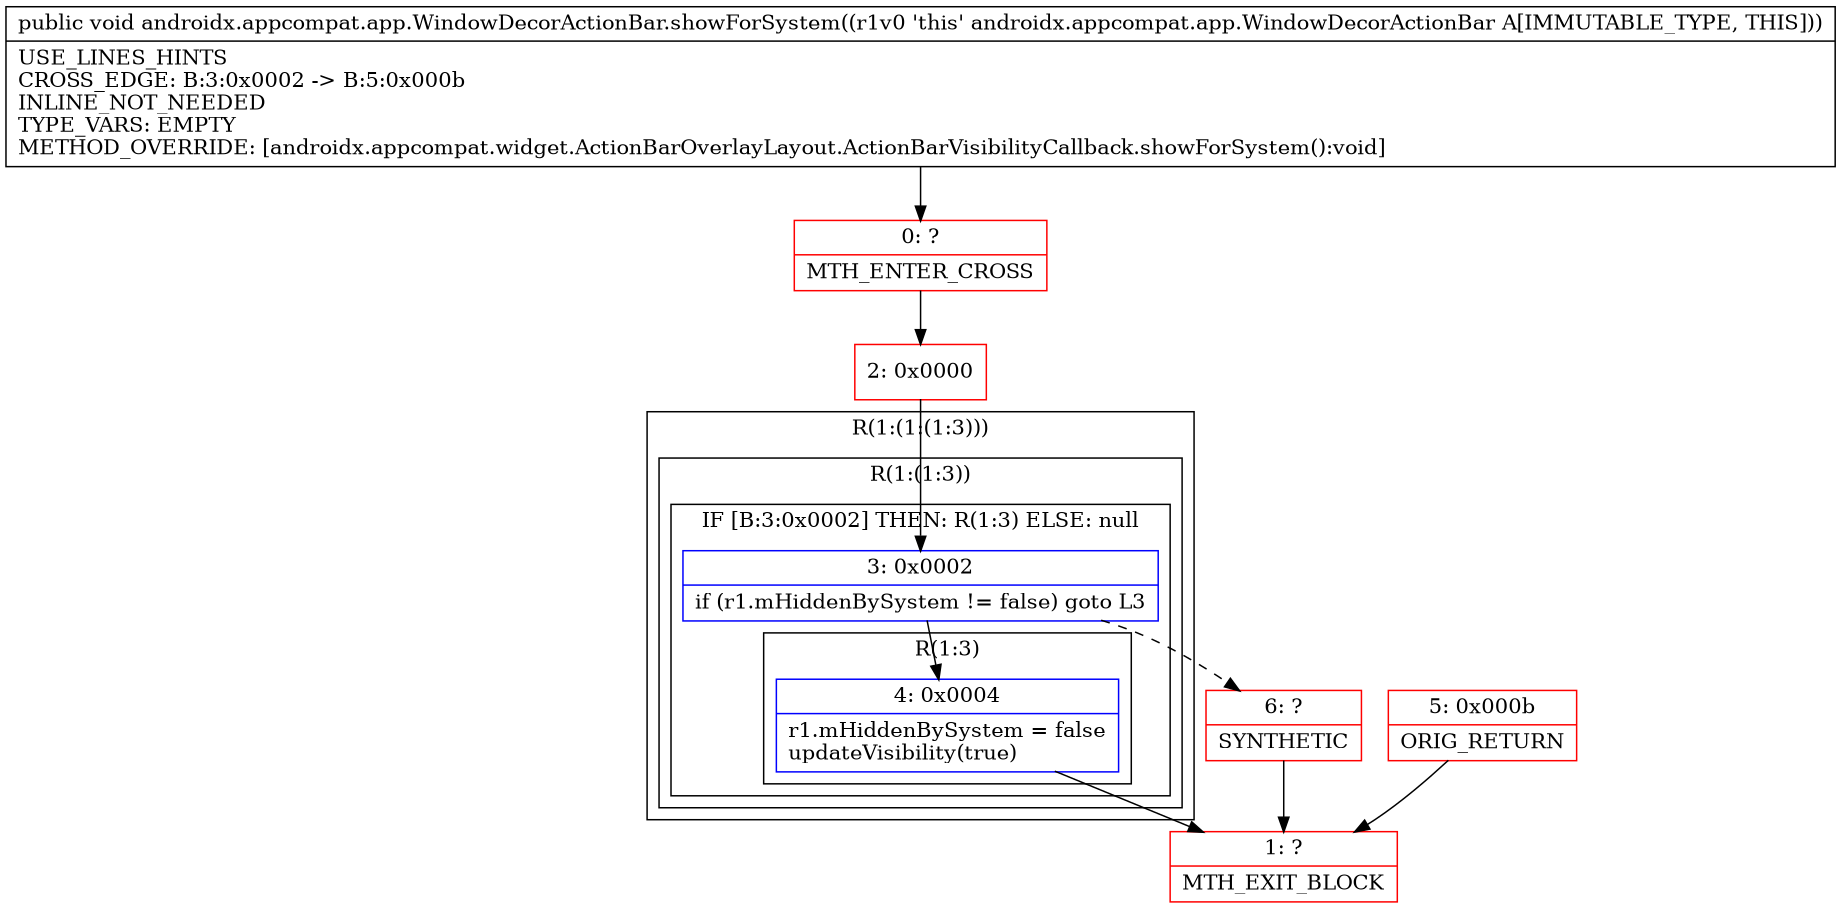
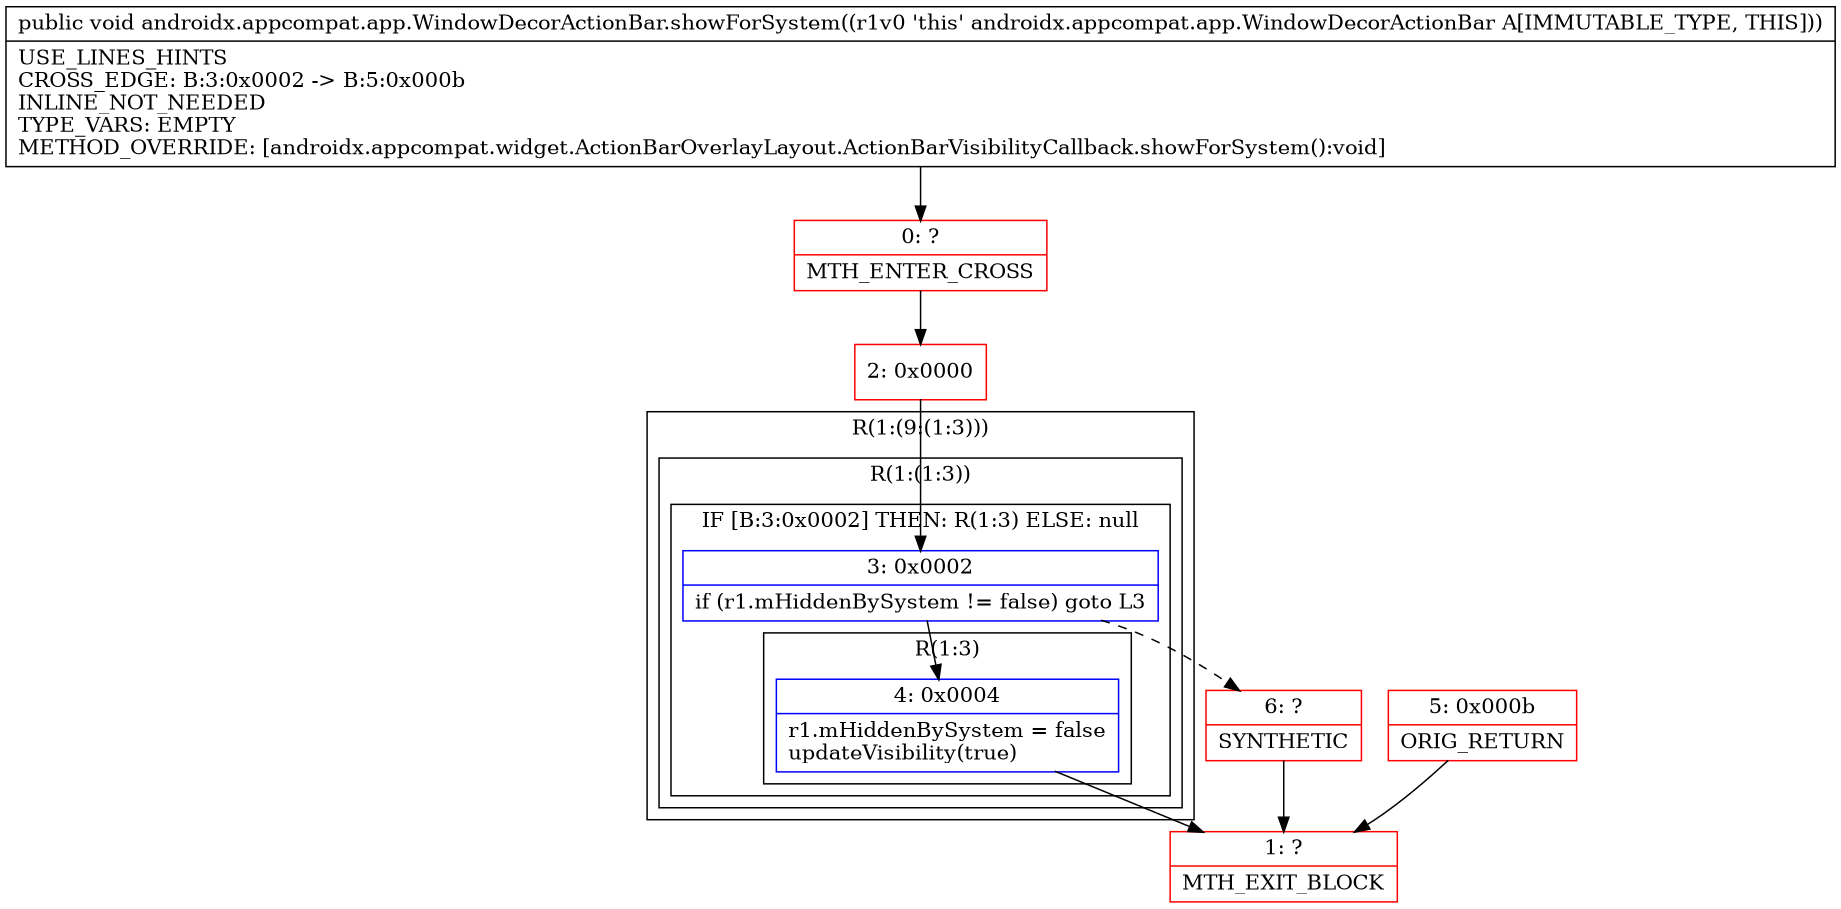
cluster "R(1:(1:(1:3)))": label "R(1:(1:(1:3)))" -> "R(1:(9:(1:3)))"
